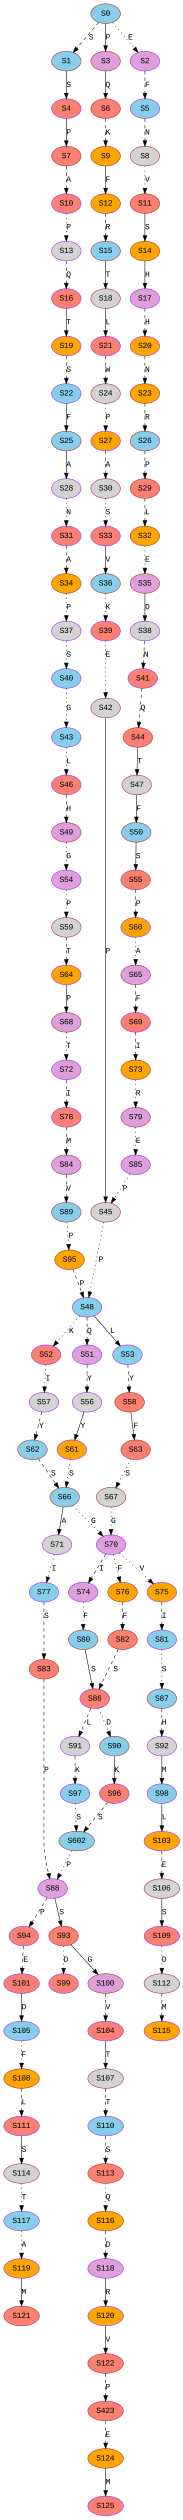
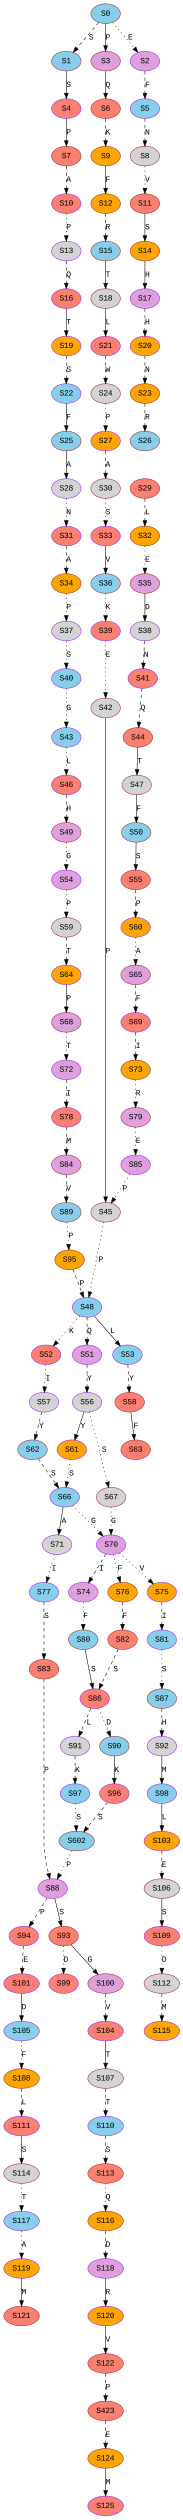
edge "S26" -> "S29": removed, label "P"
edge "S63" -> "S67": now "S56" -> "S67"
node "S66": color brown -> purple
